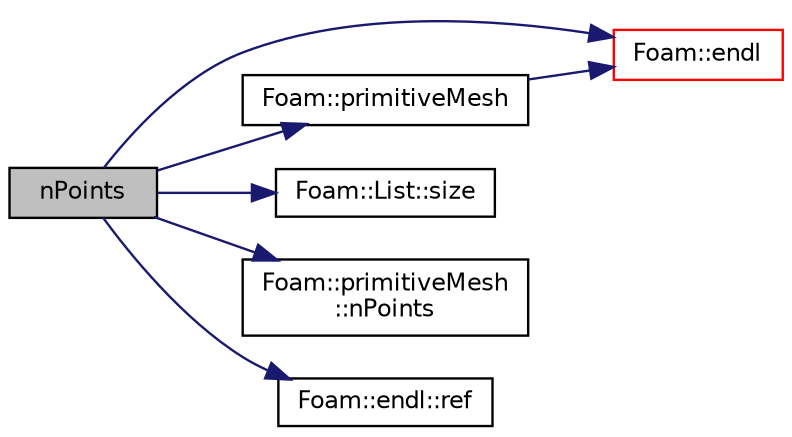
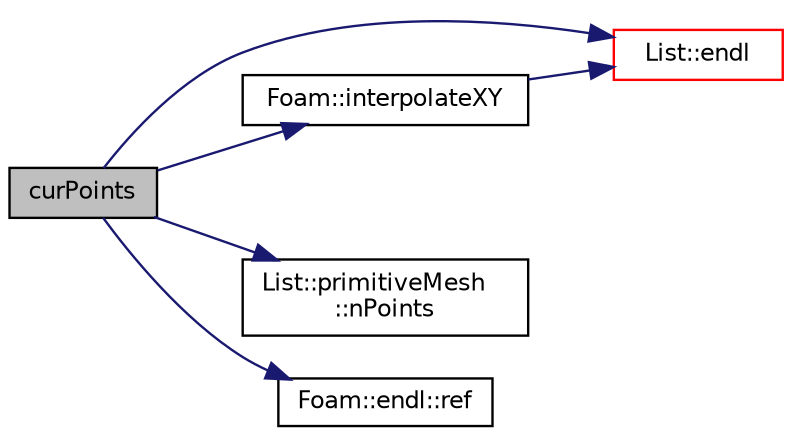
node "Foam::endl": label "Foam::endl" -> "List::endl"
node "Foam::primitiveMesh": label "Foam::primitiveMesh" -> "Foam::interpolateXY"
node "nPoints": label "nPoints" -> "curPoints"
node "Foam::List::size": removed
node "Foam::primitiveMesh ::nPoints": label "Foam::primitiveMesh ::nPoints" -> "List::primitiveMesh ::nPoints"
